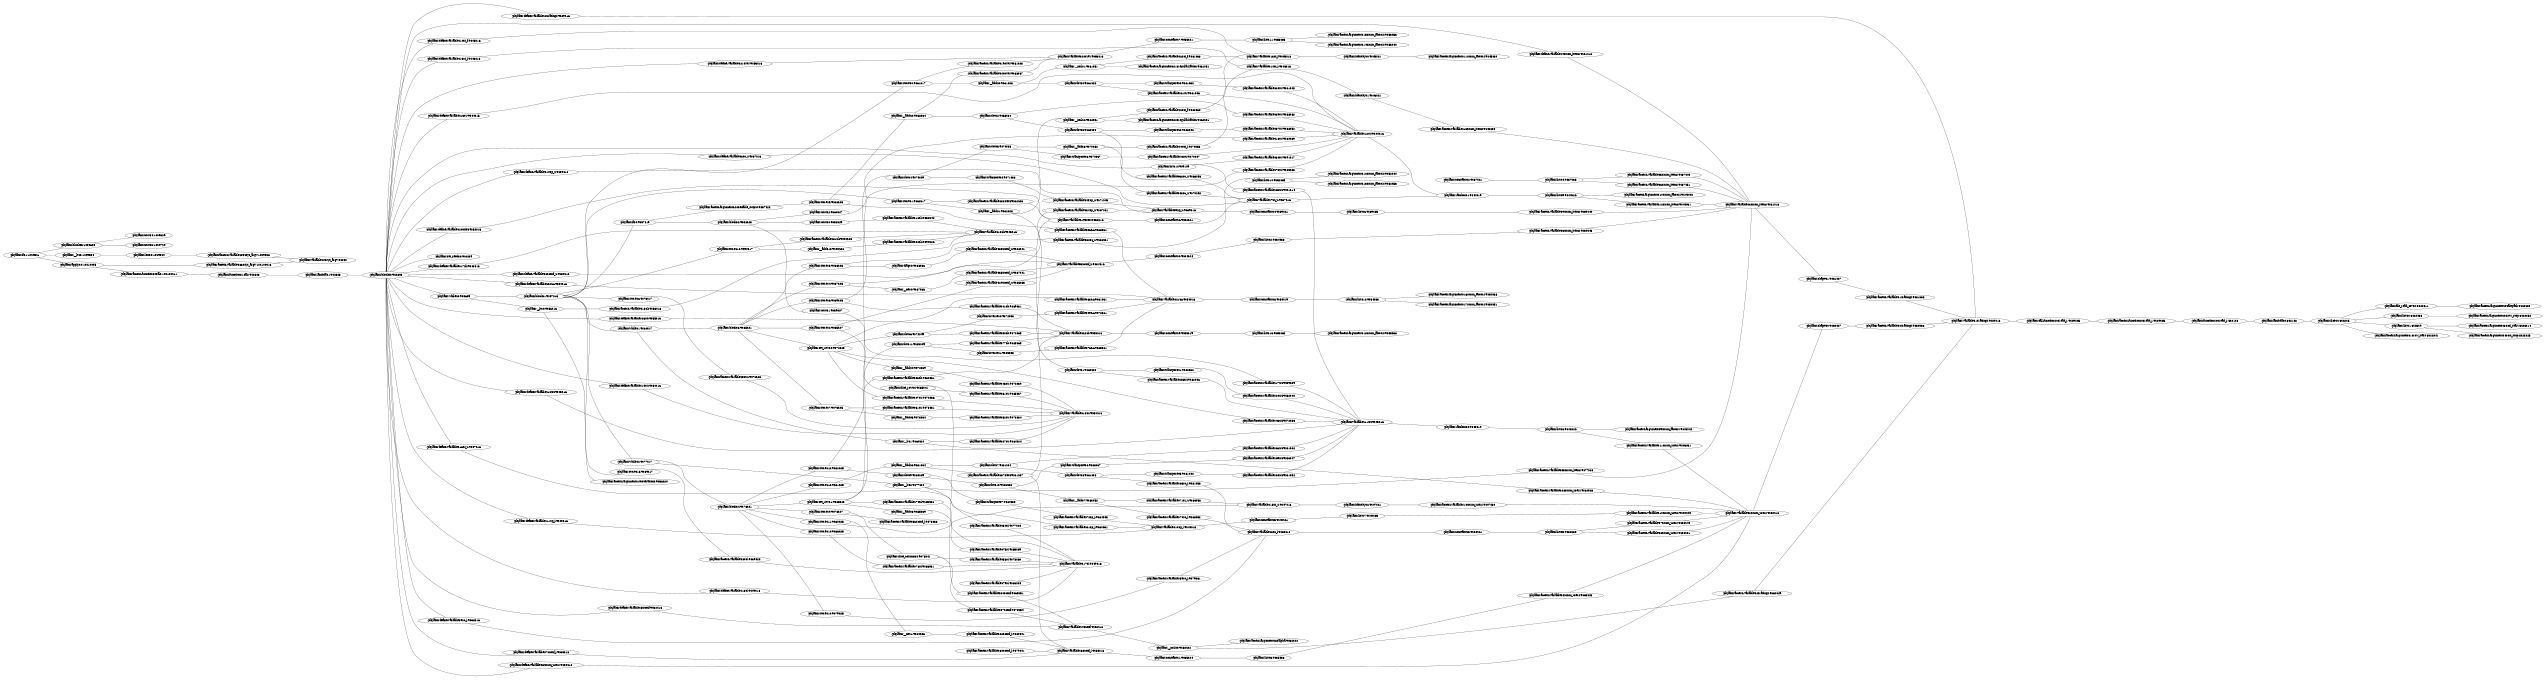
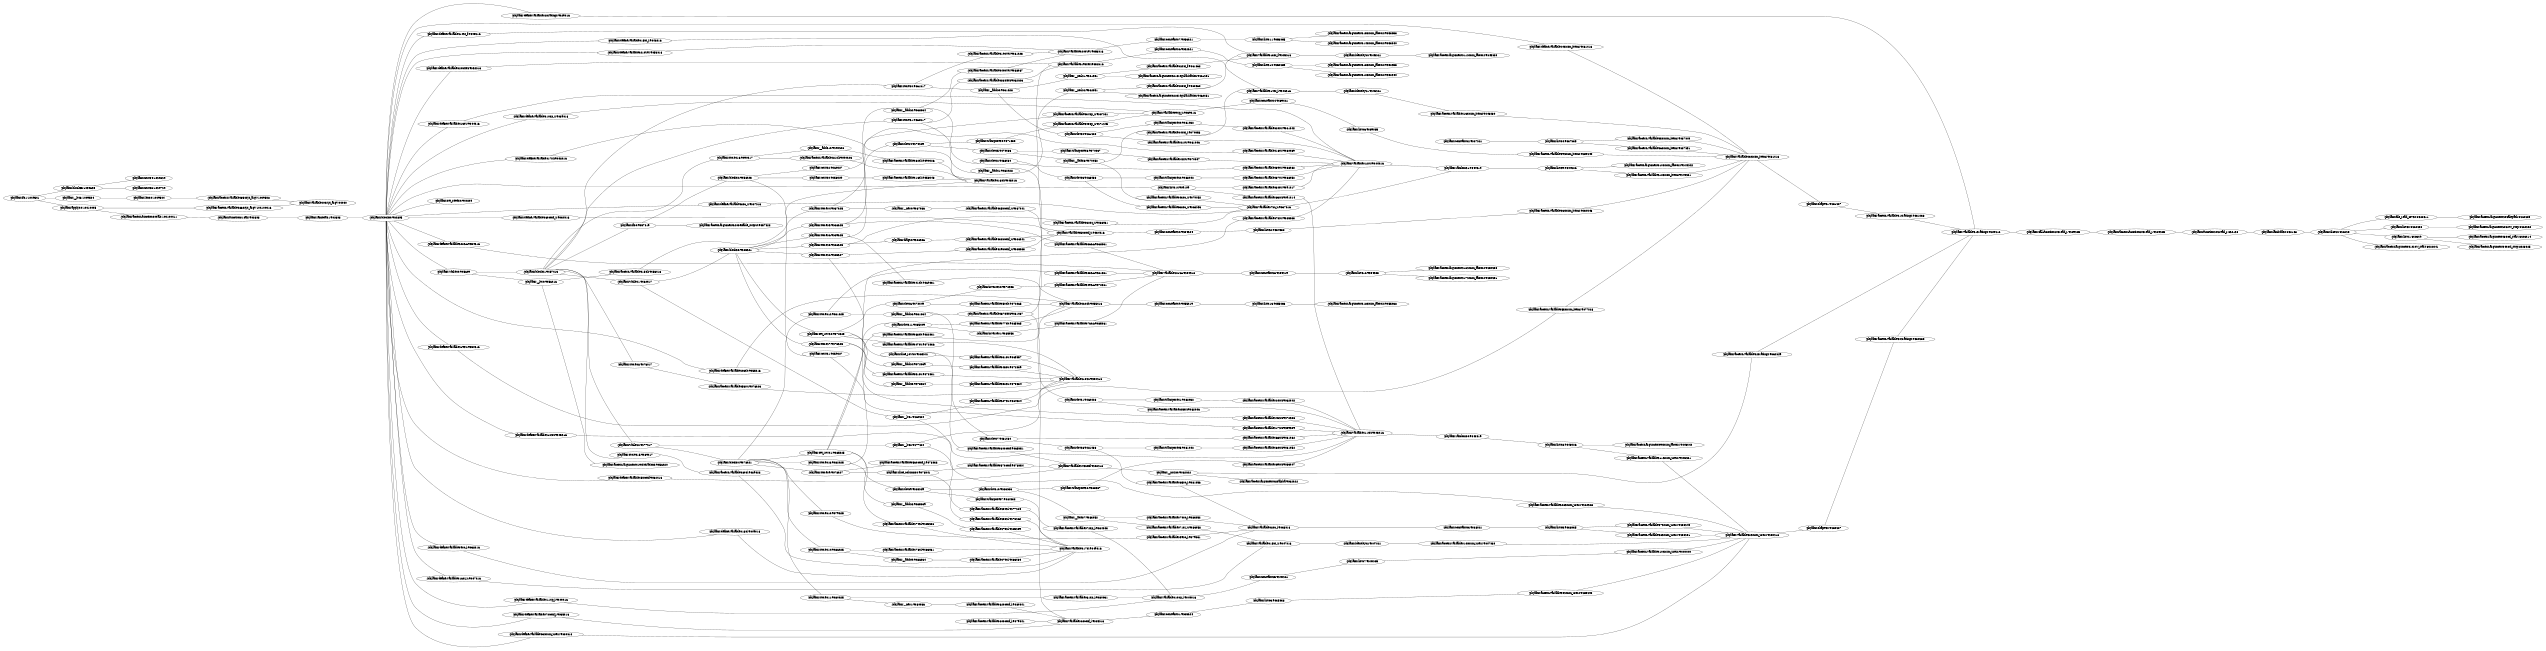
edge "/phylanx/store$5/9$68$25" -- "/phylanx/access-argument$20$enable_output/9$57$23": now "/phylanx/store$5/9$68$25" -- "/phylanx/block$3/9$65$21"
edge "/phylanx/access-variable$63$A/9$81$31" -- "/phylanx/set_row$0/9$72$25": now "/phylanx/access-variable$63$A/9$81$31" -- "/phylanx/store$12/9$81$25"
node "/phylanx/__add$9/9$86$34": added
